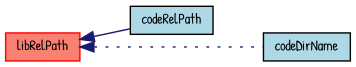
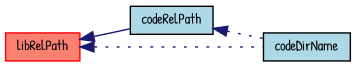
edge "codeDirName" -> "codeRelPath": added
